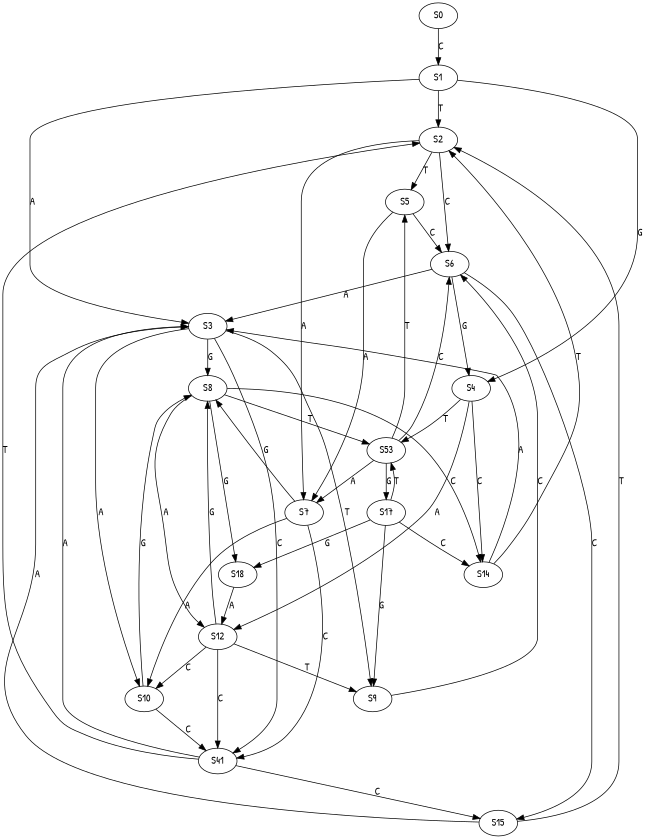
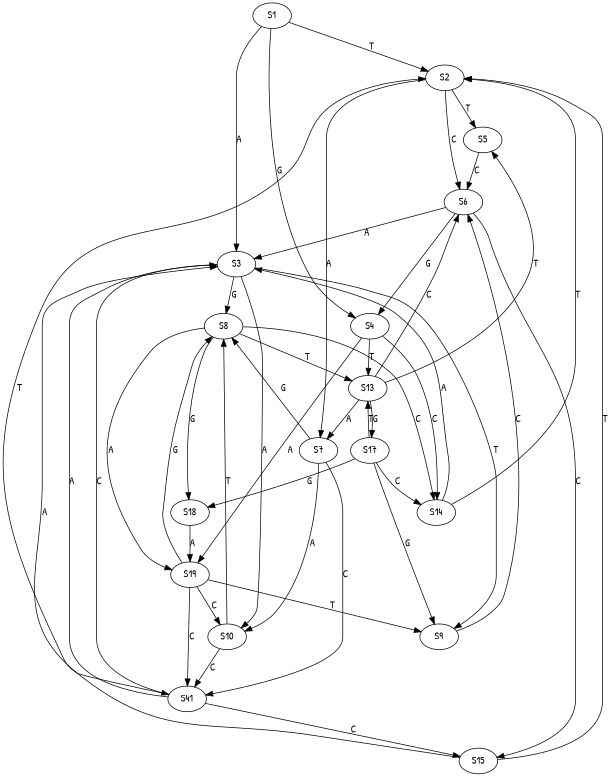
node "S0": removed
edge "S5" -> "S7": removed, label "A"
node "S53": label "S53" -> "S13"
edge "S10" -> "S8": label "G" -> "T"
node "S12": label "S12" -> "S19"
